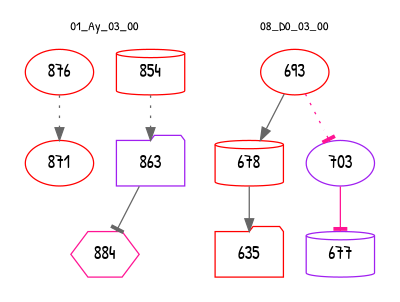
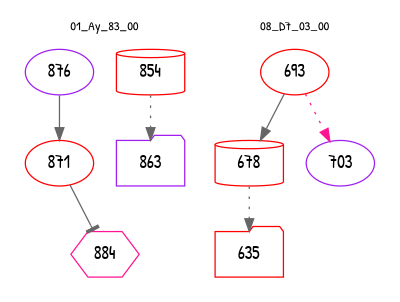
cluster "01_Ay_03_00": label "01_Ay_03_00" -> "01_Ay_83_00"
cluster "08_D0_03_00": label "08_D0_03_00" -> "08_D7_03_00"
node "876": color red -> purple
edge "876" -> "871": style dotted -> solid
edge "693" -> "703": arrowhead tee -> normal
edge "678" -> "635": style solid -> dotted
edge "863" -> "884": now "871" -> "884"
node "677": removed
